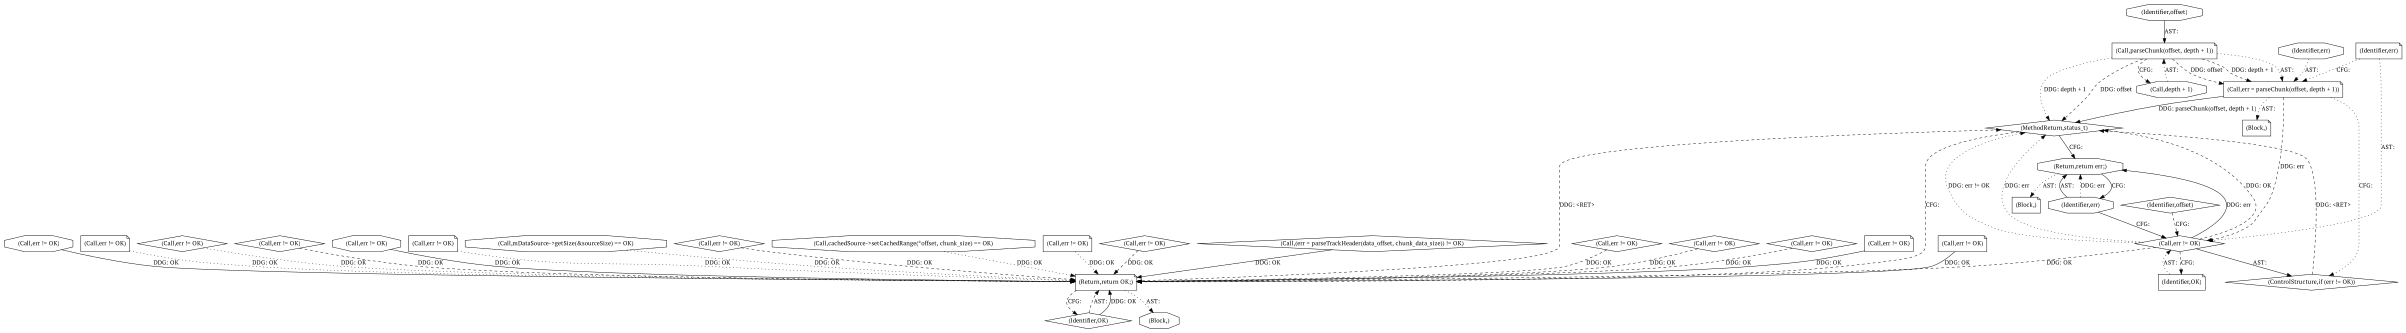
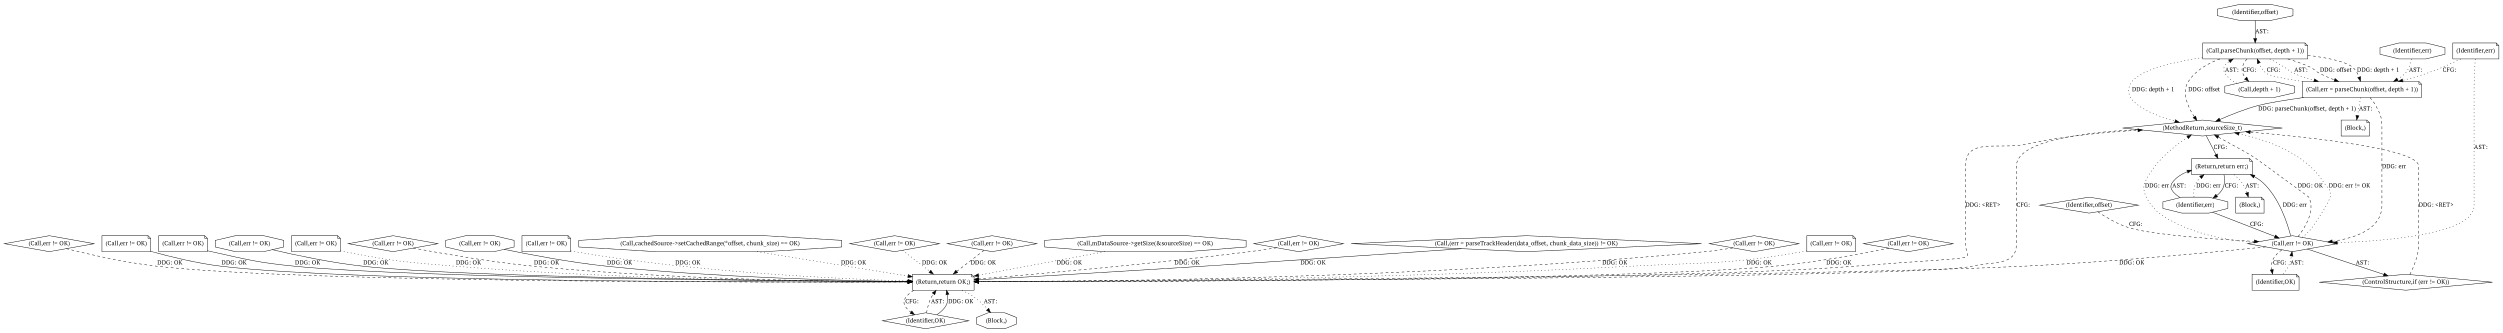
node "(MethodReturn,status_t)": label "(MethodReturn,status_t)" -> "(MethodReturn,sourceSize_t)"
node "(Return,return err;)": shape octagon -> note
edge "(Call,err = parseChunk(offset, depth + 1))" -> "(ControlStructure,if (err != OK))": now "(Call,err = parseChunk(offset, depth + 1))" -> "(Call,parseChunk(offset, depth + 1))"
